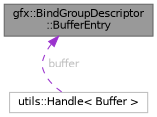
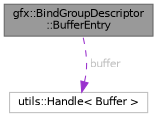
edge "utils::Handle< Buffer >" -> "gfx::BindGroupDescriptor ::BufferEntry": reversed
